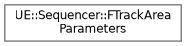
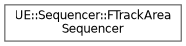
node "UE::Sequencer::FTrackArea Parameters": label "UE::Sequencer::FTrackArea Parameters" -> "UE::Sequencer::FTrackArea Sequencer"
